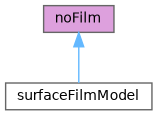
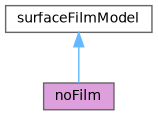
edge "surfaceFilmModel" -> "noFilm": reversed
